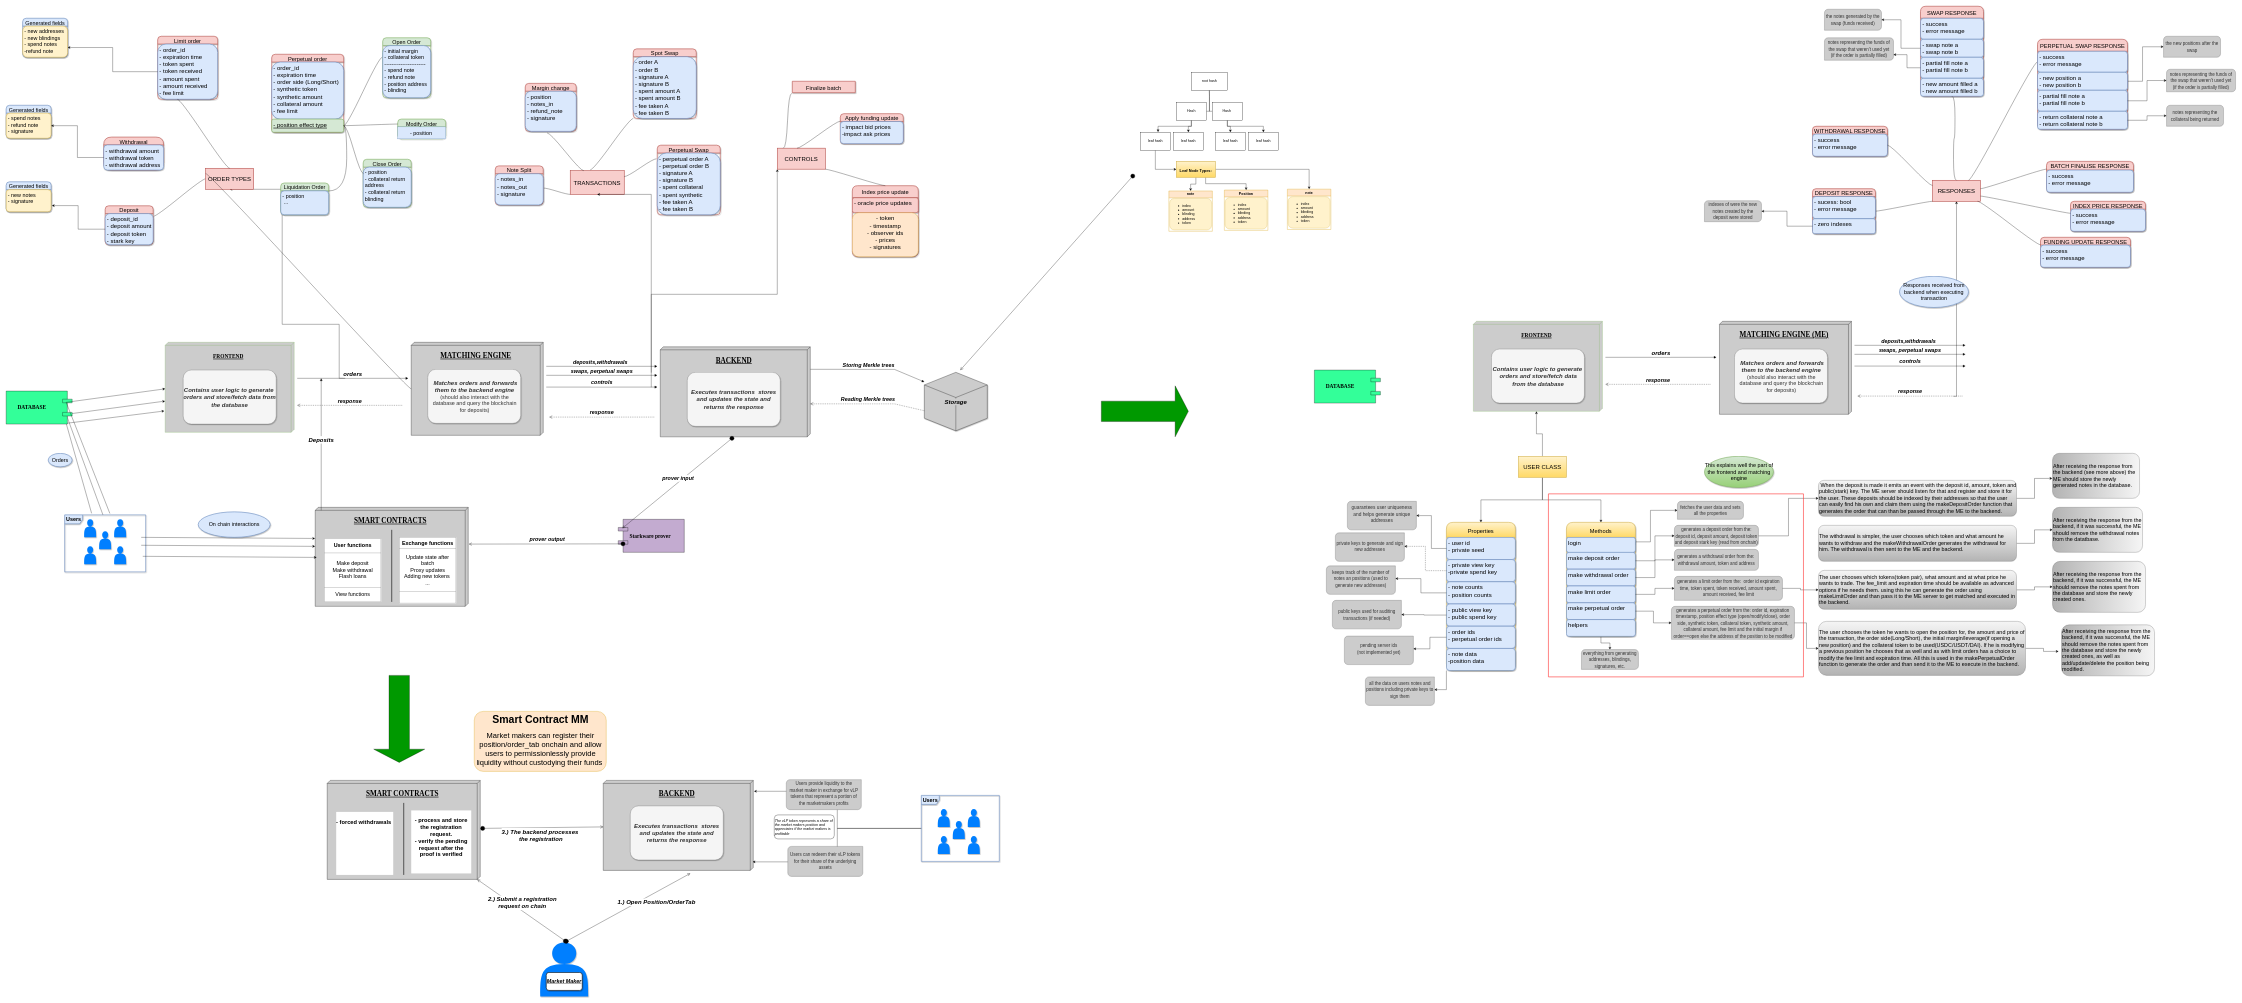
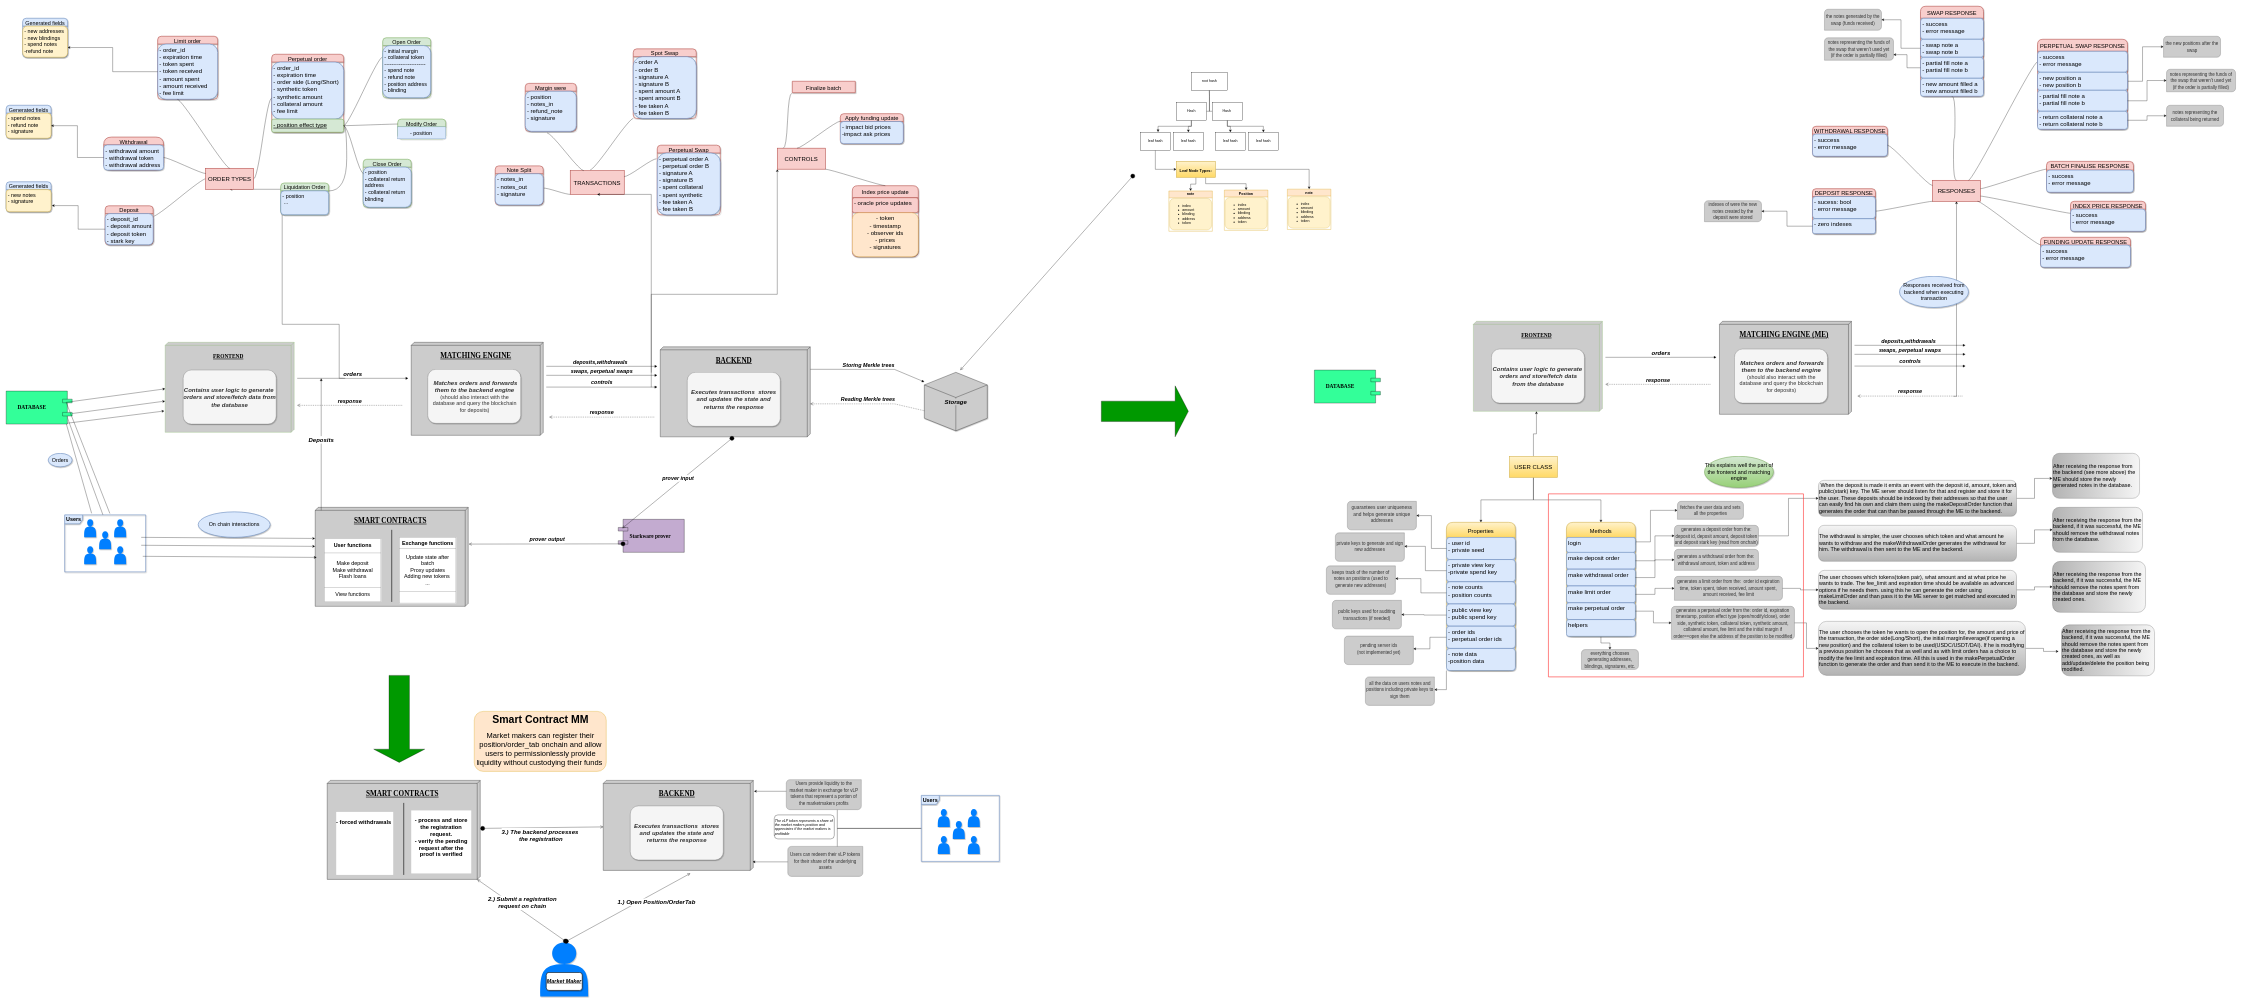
node "Margin change": label "Margin change" -> "Margin were"
edge "- order_id - expiration time - order side (Long/Short) - synthetic token - synthetic amount - collateral amount - fee limit" -- "ORDER TYPES": added
edge "ORDER TYPES" -- "MATCHING ENGINE": now "ORDER TYPES" -- "- withdrawal amount - withdrawal token - withdrawal address"
node "USER CLASS": moved (1542, 467) -> (1533, 467)
edge "- private view key -private spend key" -> "private keys to generate and sign new addresses": style dashed -> solid
node "everything from generating addresses, blindings, signatures, etc.": label "everything from generating addresses, blindings, signatures, etc." -> "everything chooses generating addresses, blindings, signatures, etc."
